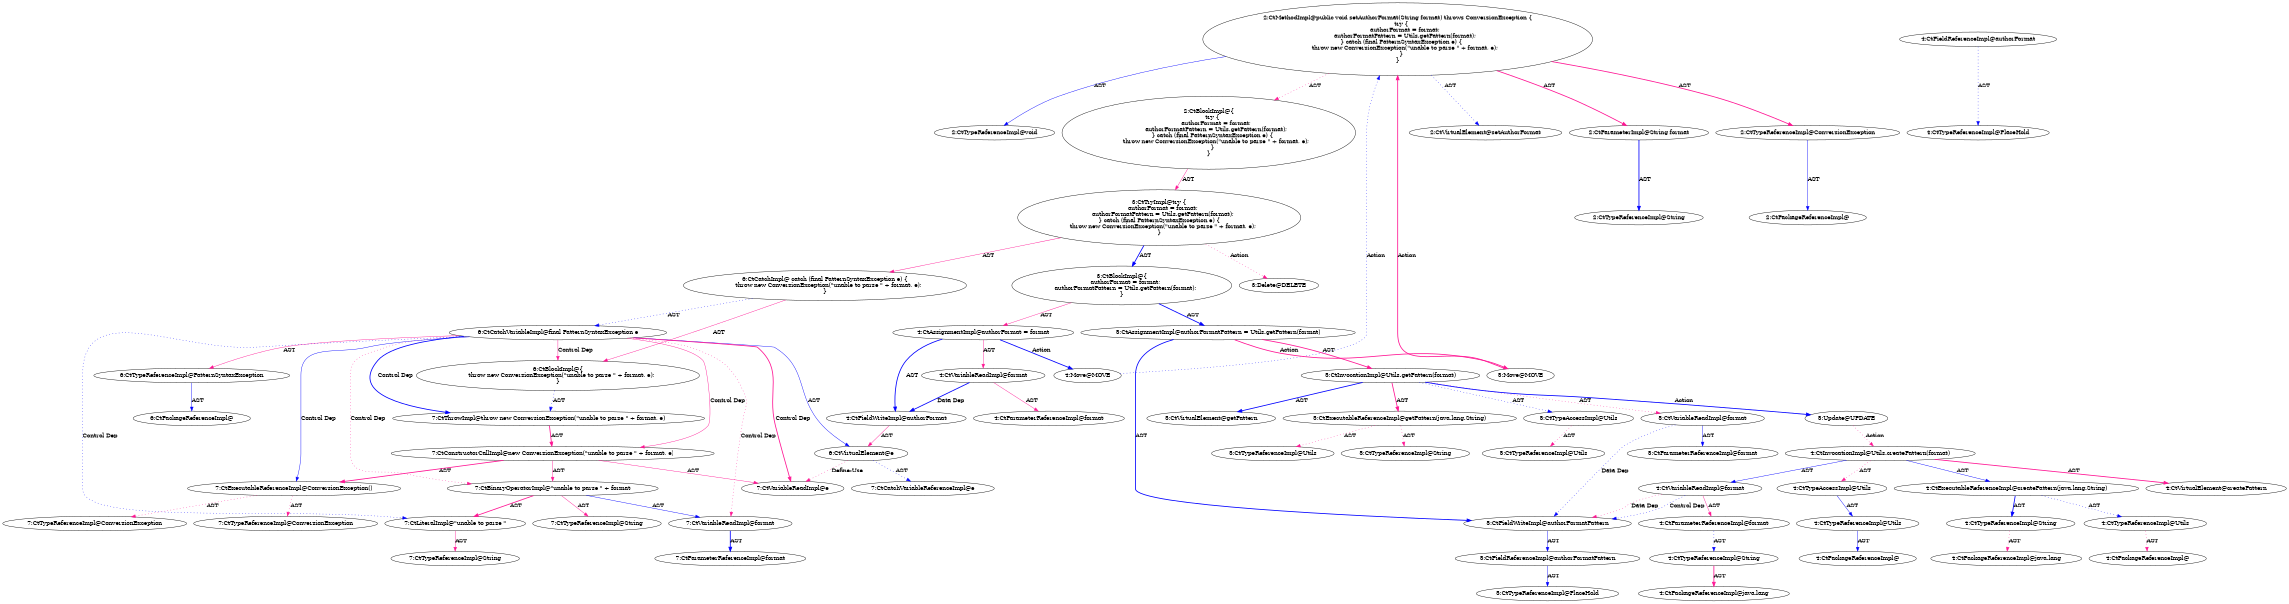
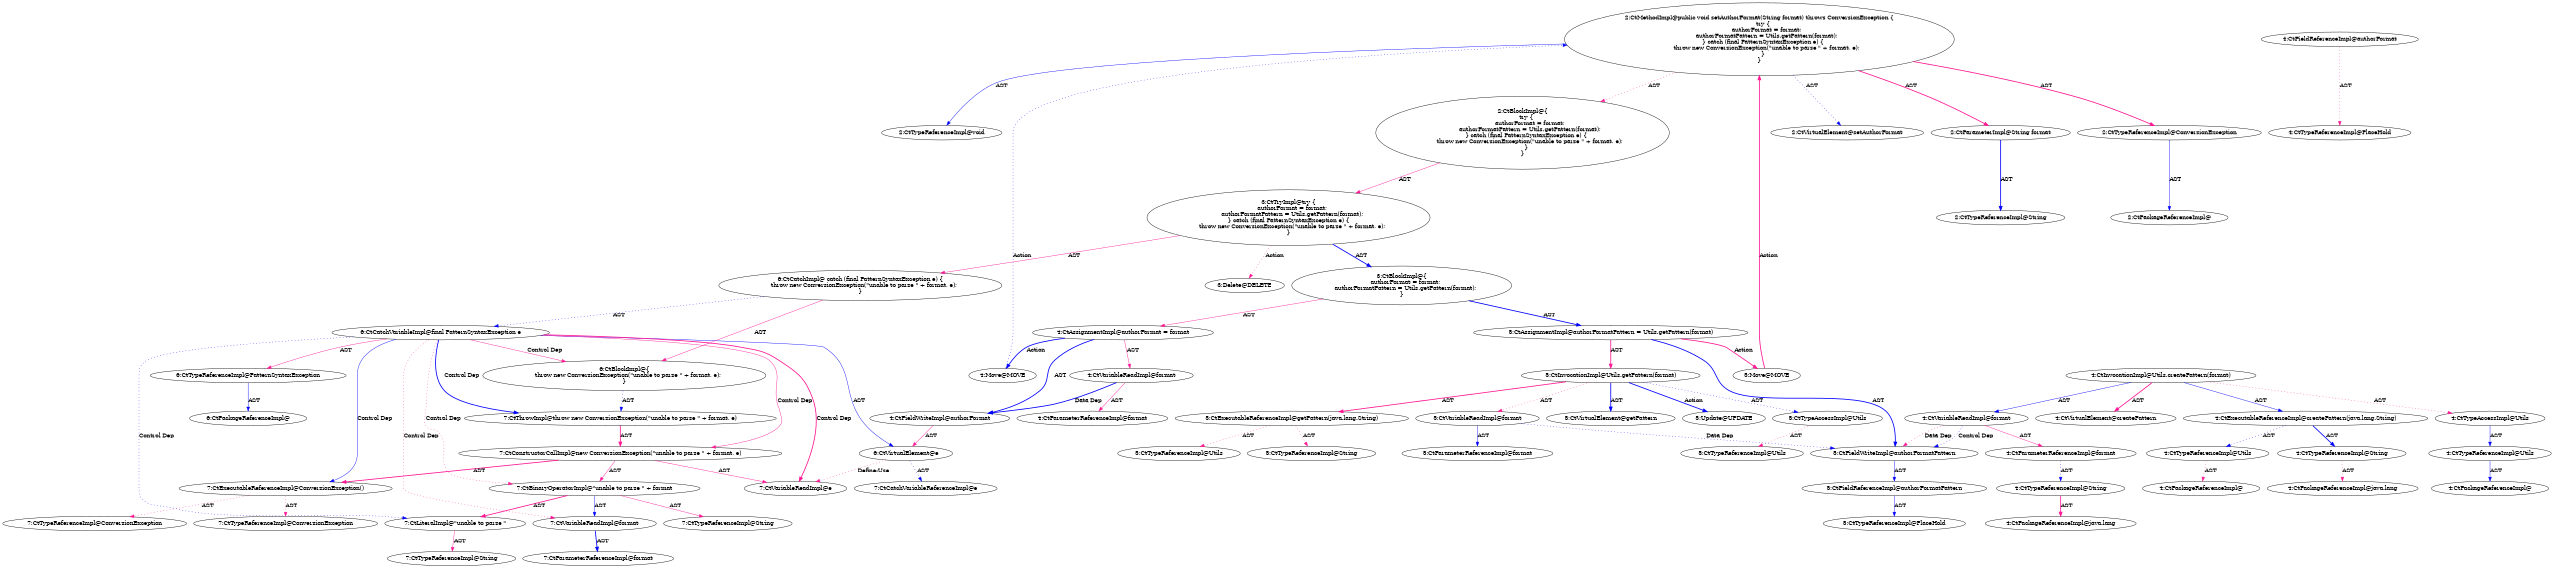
edge "4:CtFieldReferenceImpl@authorFormat" -> "4:CtTypeReferenceImpl@PlaceHold": color blue -> deeppink
edge "5:Update@UPDATE" -> "4:CtInvocationImpl@Utils.createPattern(format)": removed, label "Action"
